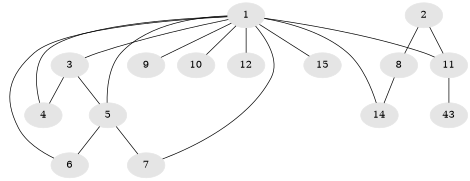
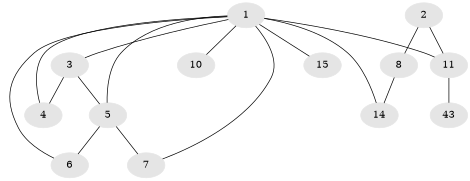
node "9": removed
node "12": removed
